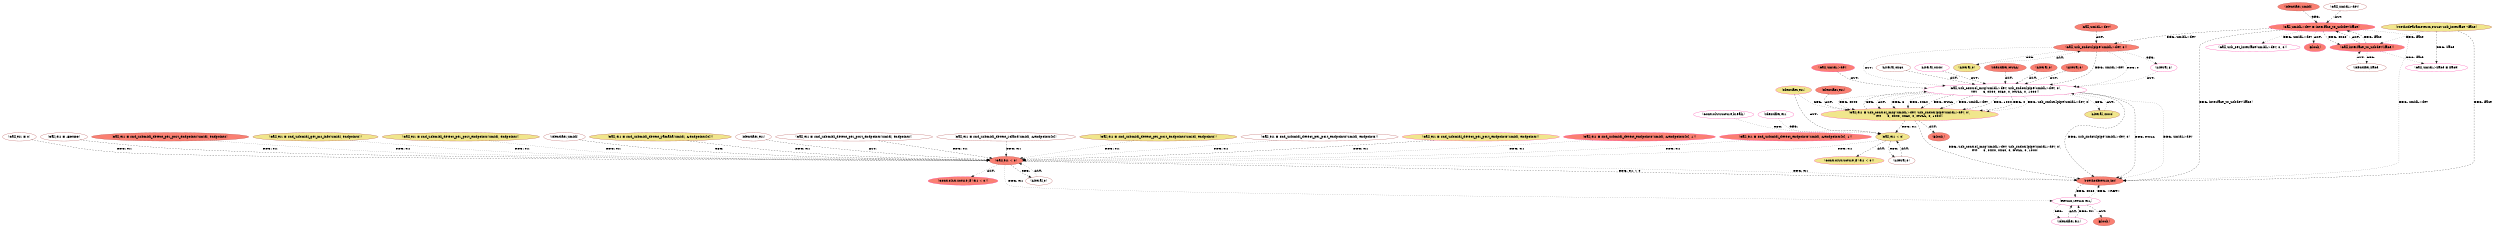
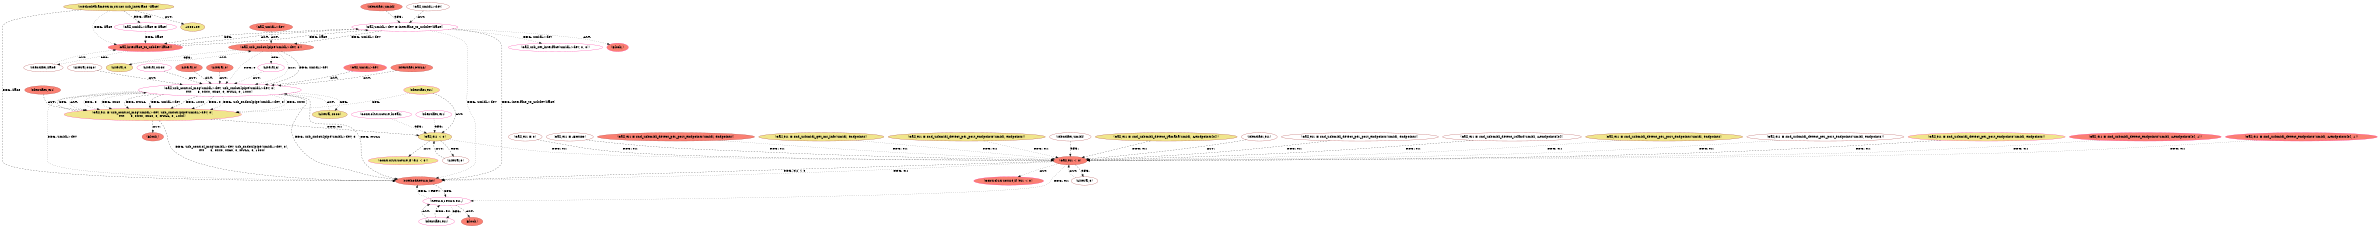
node "1000109": added
node "(Call,umidi->dev = interface_to_usbdev(iface))": fillcolor salmon -> white
edge "(Call,umidi->dev = interface_to_usbdev(iface))" -> "(Call,interface_to_usbdev(iface))": label "DDG: 0x60" -> "CFG: "
edge "(Call,interface_to_usbdev(iface))" -> "(Call,umidi->iface = iface)": reversed
edge "(MethodReturn,int)" -> "(Return,return err;)": label "DDG: 0x60" -> "CFG: "
